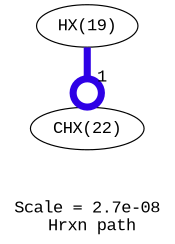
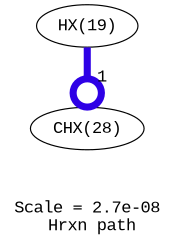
node "CHX(22)": label "CHX(22)" -> "CHX(28)"
